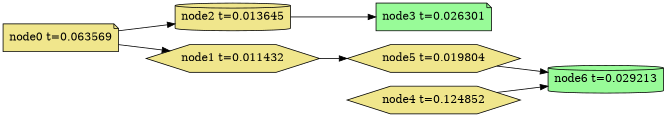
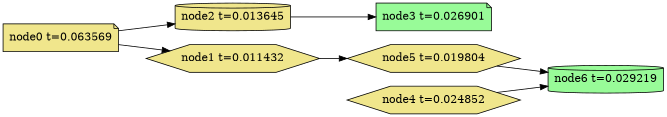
node "node3 t=0.026301": label "node3 t=0.026301" -> "node3 t=0.026901"
node "node6 t=0.029213": label "node6 t=0.029213" -> "node6 t=0.029219"
node "node4 t=0.124852": label "node4 t=0.124852" -> "node4 t=0.024852"
